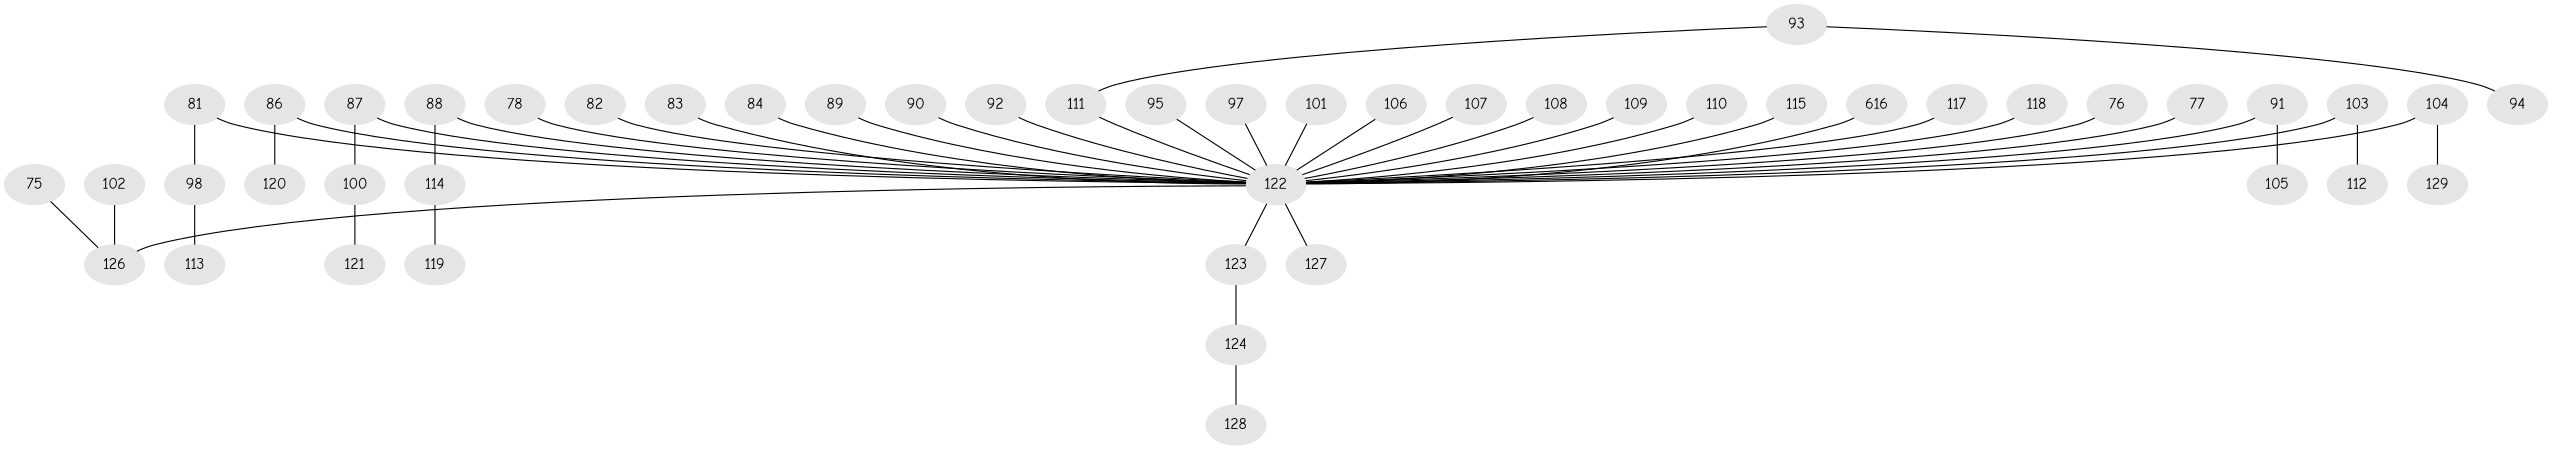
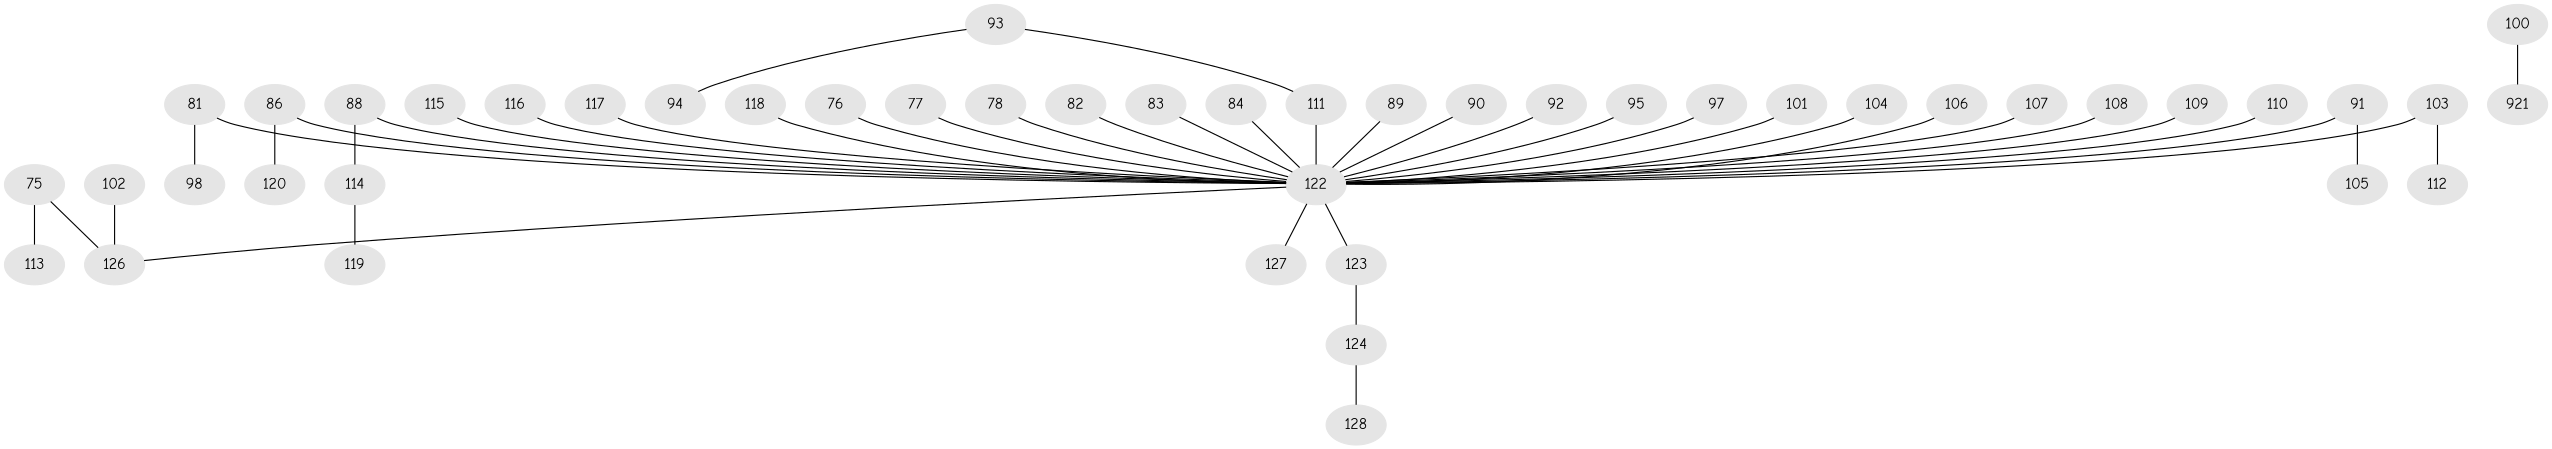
node "87": removed
node "616": label "616" -> "116"
node "129": removed
edge "98" -- "113": now "75" -- "113"
node "121": label "121" -> "921"
